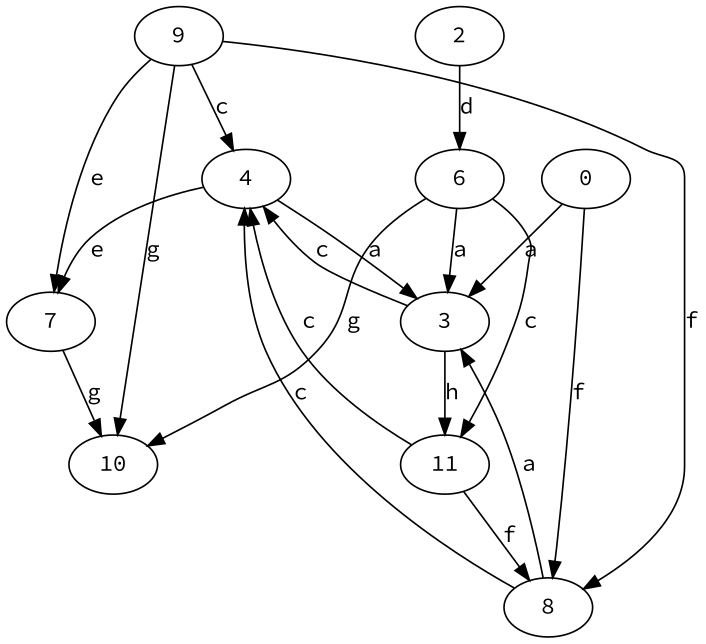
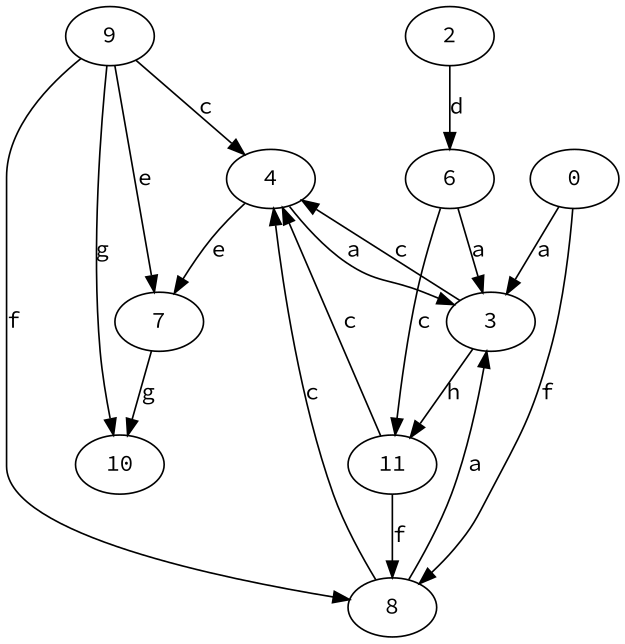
edge "6" -> "10": removed, label "g"
